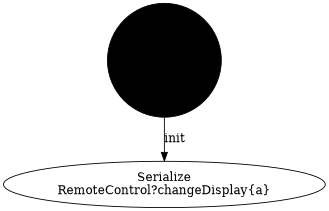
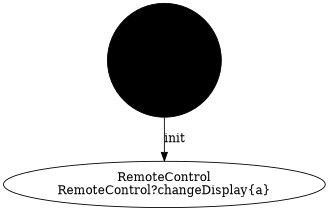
node "Serialize RemoteControl?changeDisplay{a}": label "Serialize RemoteControl?changeDisplay{a}" -> "RemoteControl RemoteControl?changeDisplay{a}"
